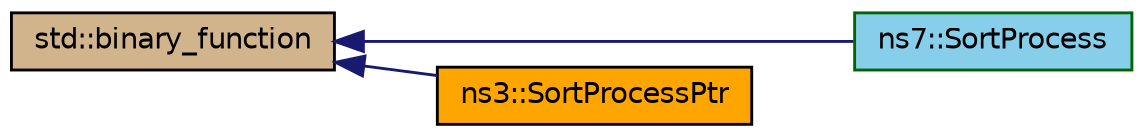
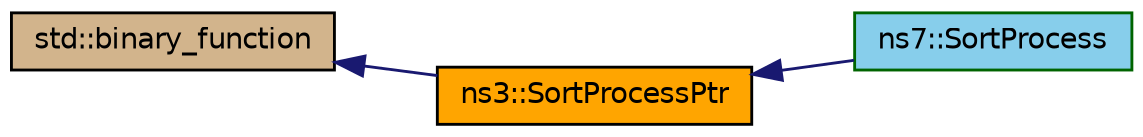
edge "ns7::SortProcess" -> "std::binary_function": now "ns7::SortProcess" -> "ns3::SortProcessPtr"
